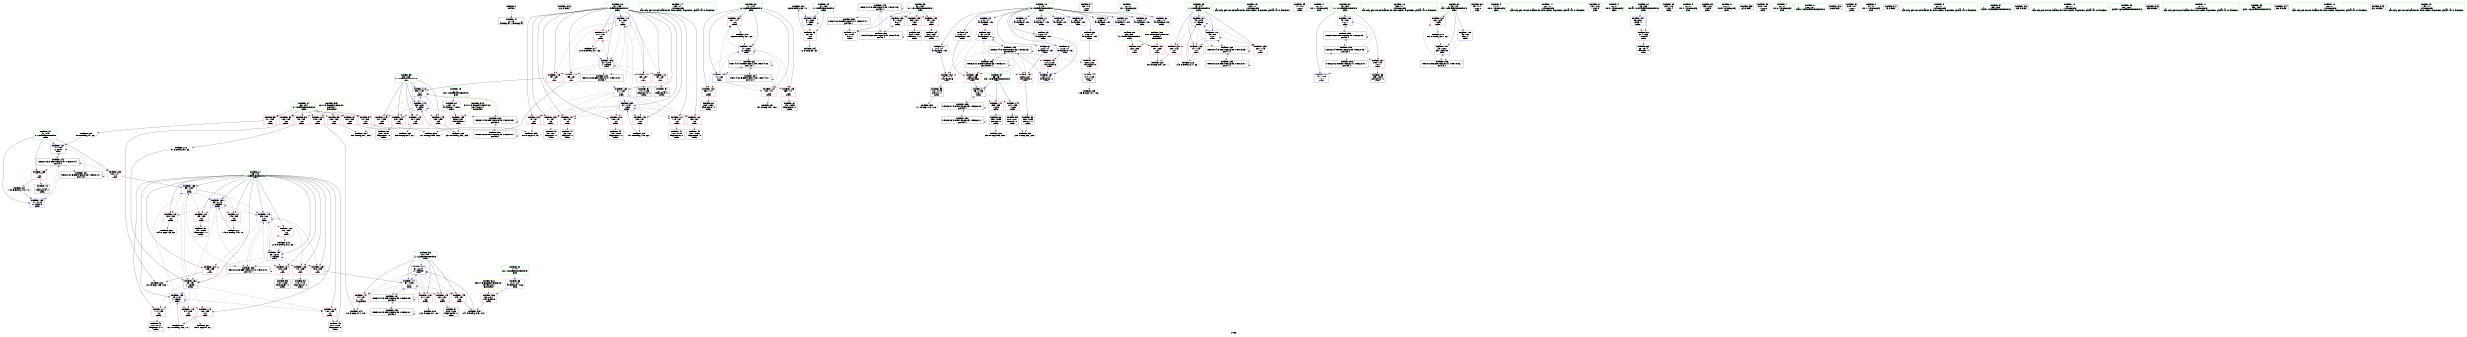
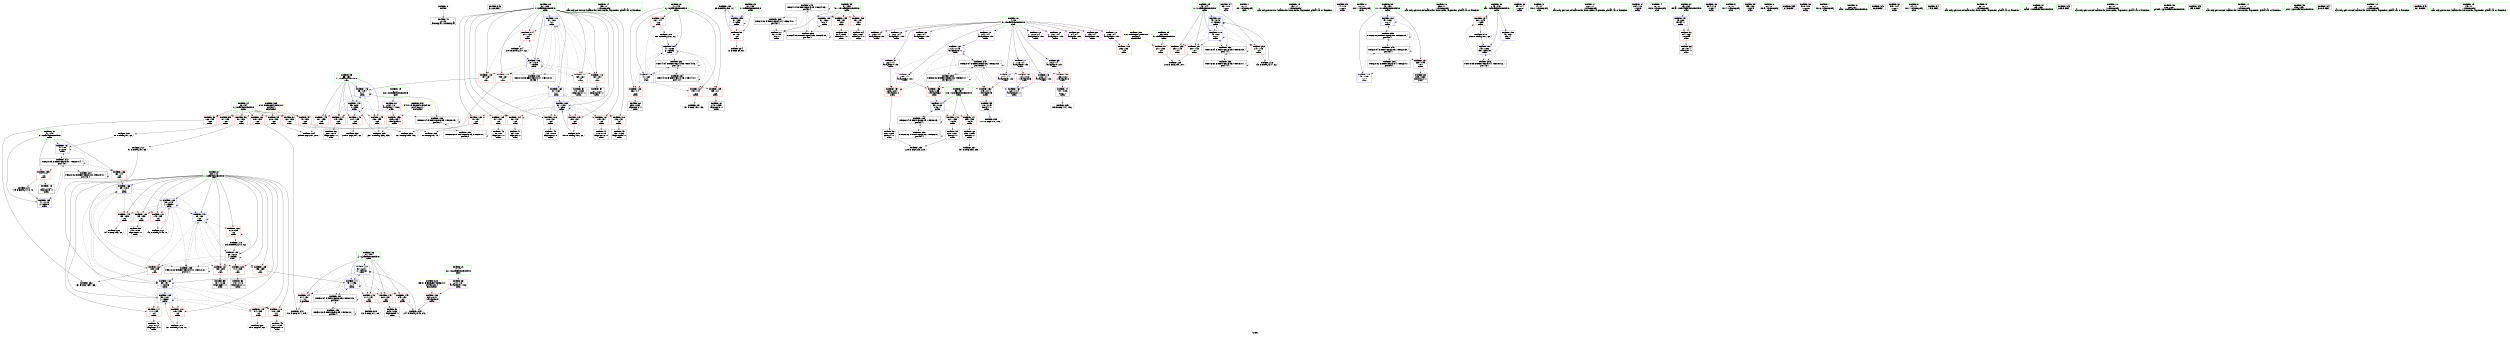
edge "NodeID: 25" -> "NodeID: 102": now "NodeID: 78" -> "NodeID: 102"
edge "NodeID: 27" -> "NodeID: 43": now "NodeID: 27" -> "NodeID: 115"
